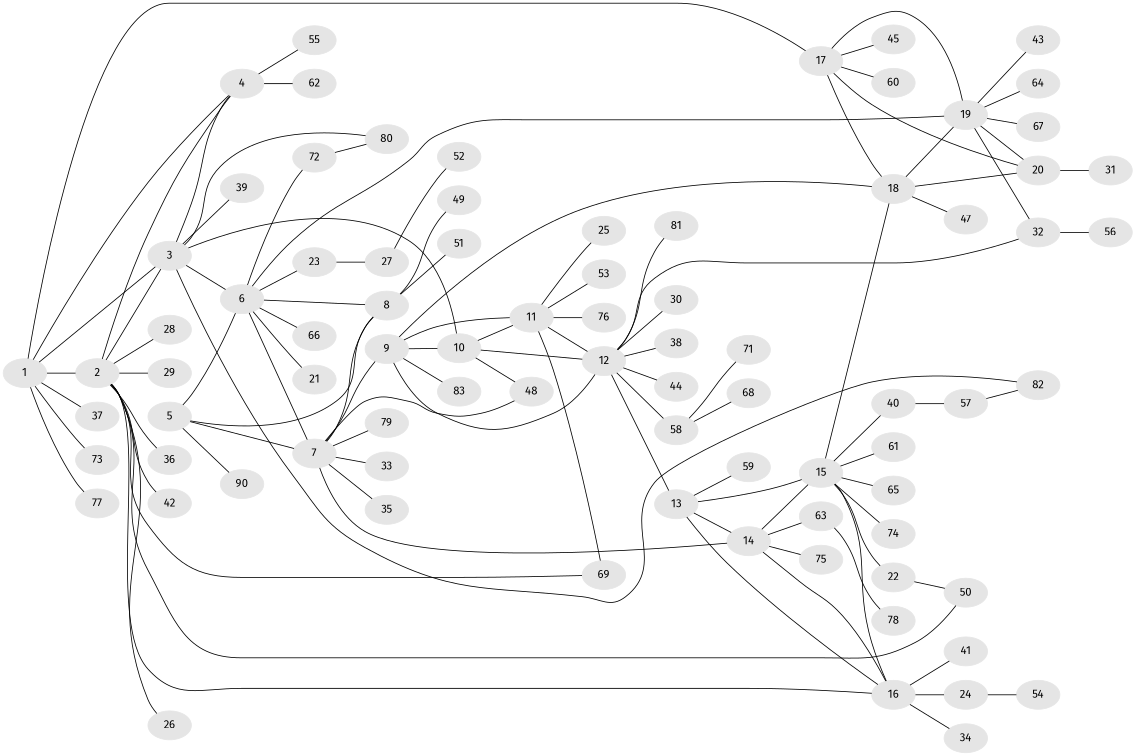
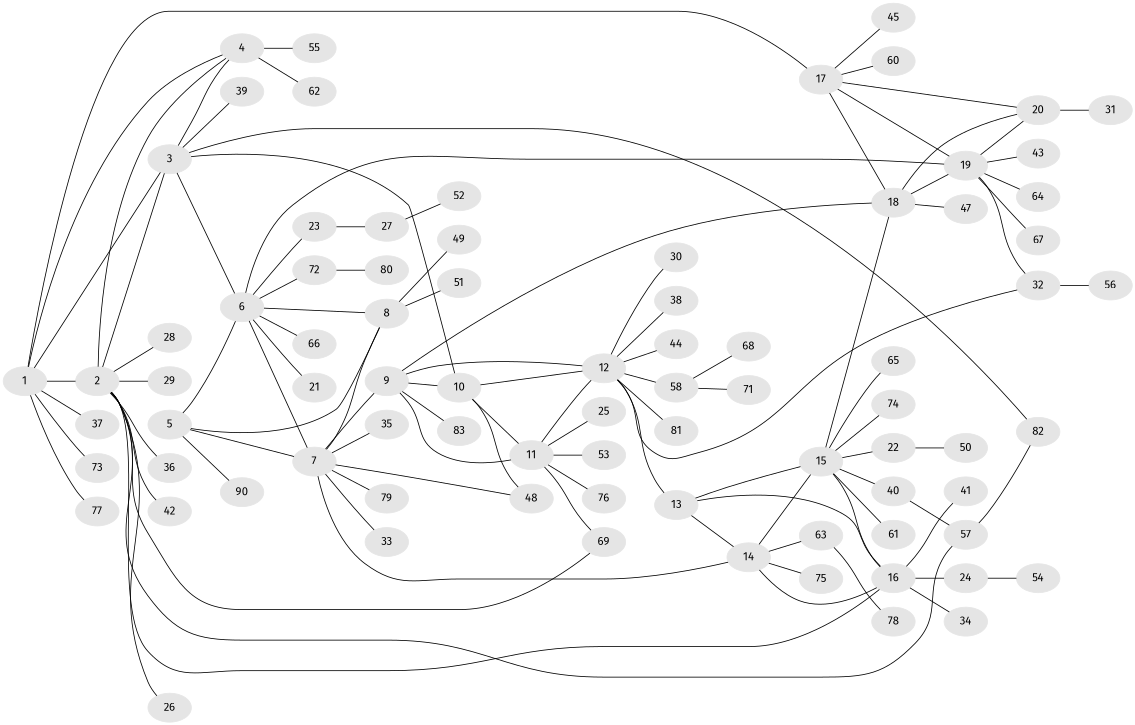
edge "80" -- "3": removed
node "59": removed
edge "2" -- "50": now "2" -- "57"
